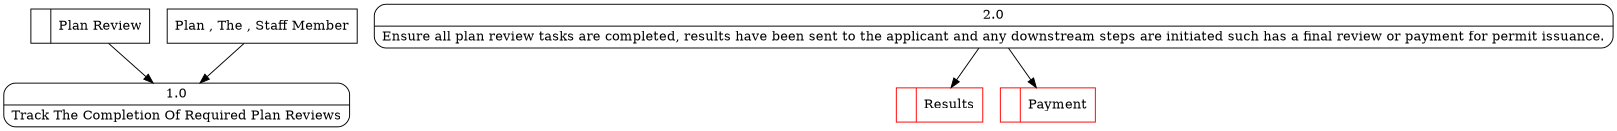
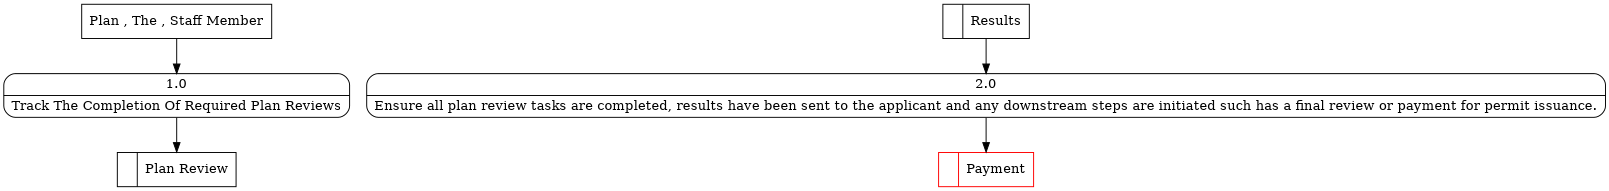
edge "Plan Review" -> "1.0": reversed
edge "2.0" -> "Results": reversed
node "Results": color red -> black
